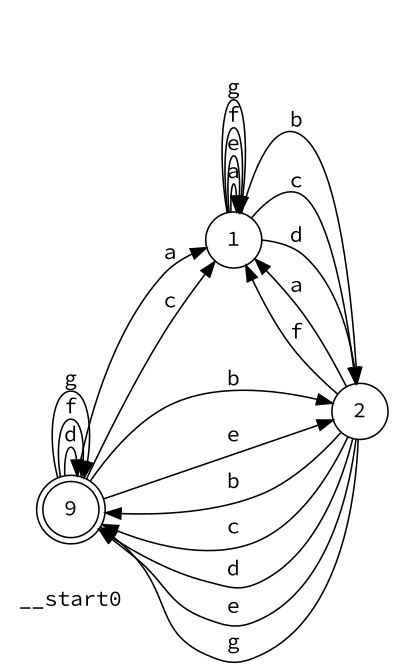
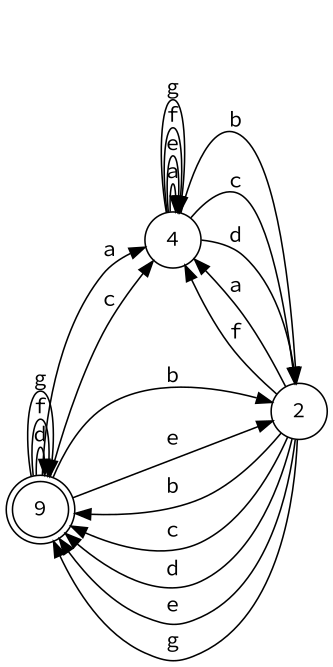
node "1": label "1" -> "4"
node "__start0": removed
